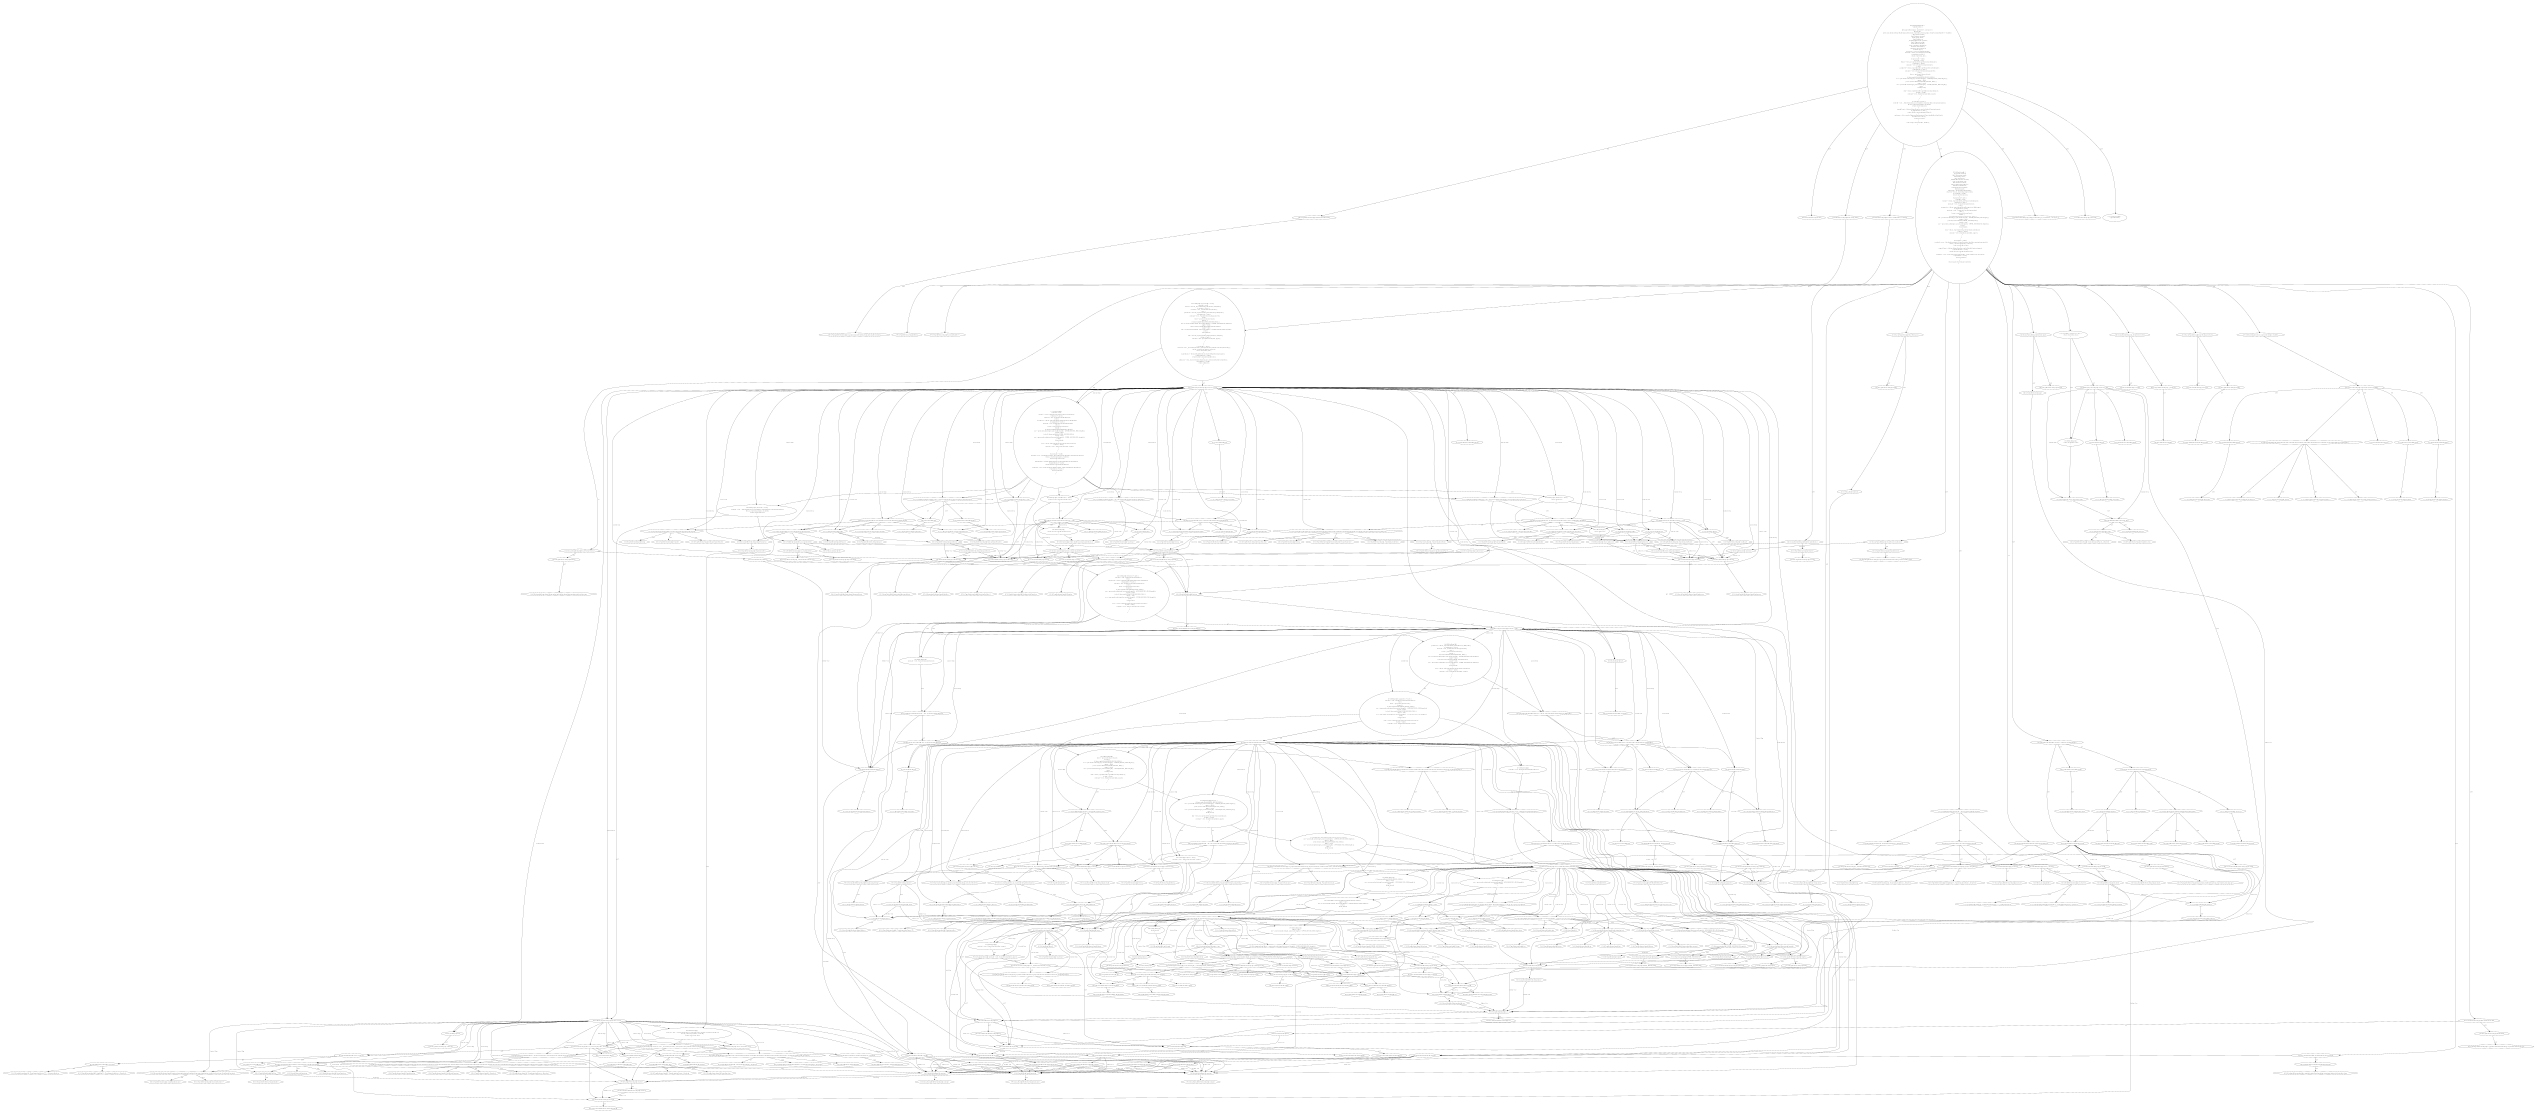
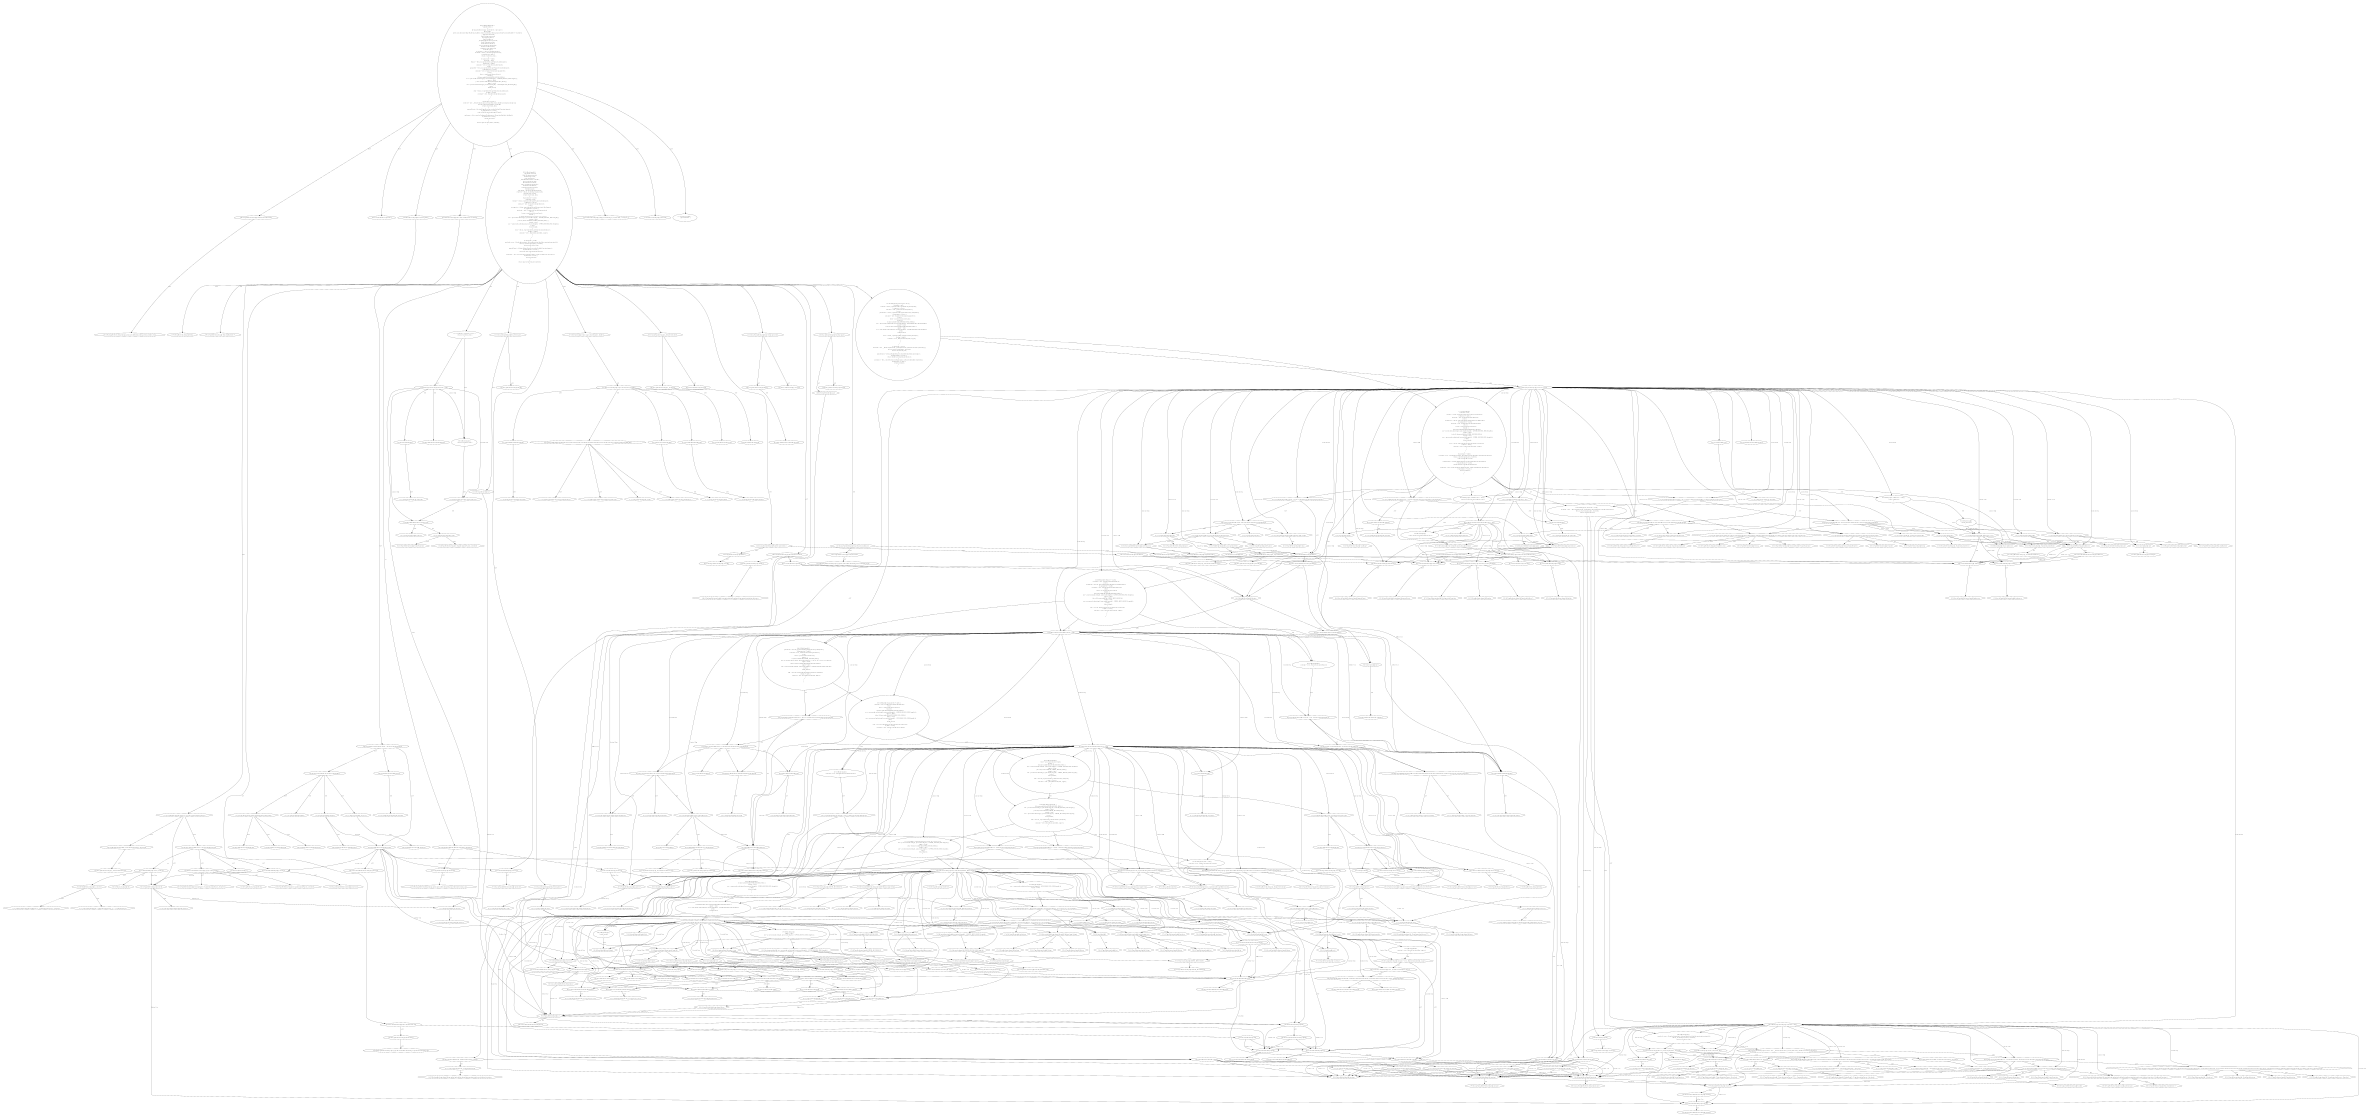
edge "212:CtBinaryOperatorImpl@unknown != null" -> "212:CtBlockImpl@{ return unknown; }": reversed
edge "173:CtInvocationImpl@lower.endsWith(LOWER_BOUND_END)" -> "175:CtExecutableReferenceImpl@length()": now "173:CtInvocationImpl@lower.endsWith(LOWER_BOUND_END)" -> "175:CtTypeReferenceImpl@String"
node "198:CtLocalVariableReferenceImpl@constant": removed
